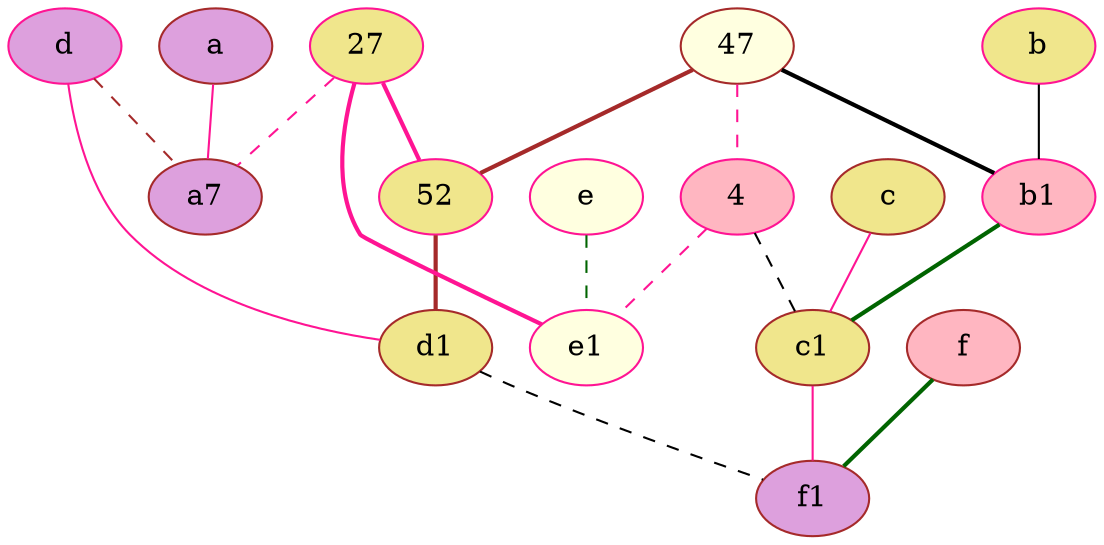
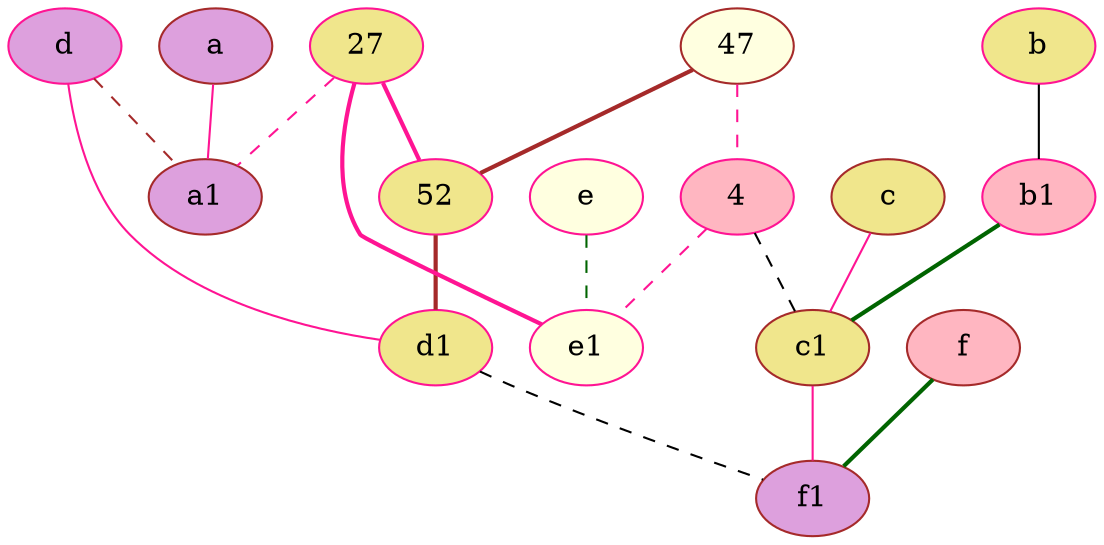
edge "47" -- "b1": removed
node "a7": label "a7" -> "a1"
node "d1": color brown -> deeppink
